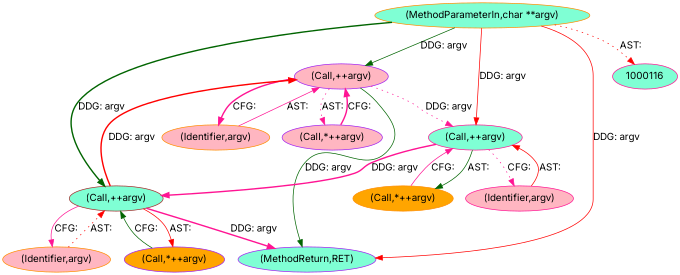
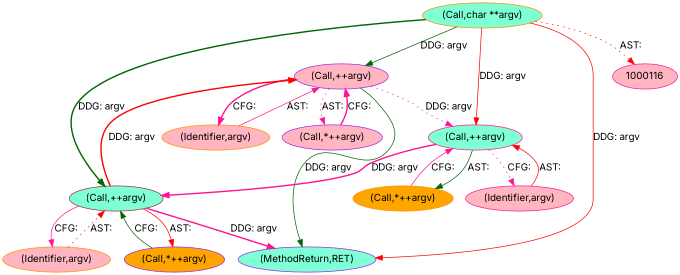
node "(MethodParameterIn,char **argv)": label "(MethodParameterIn,char **argv)" -> "(Call,char **argv)"
node "1000116": fillcolor aquamarine -> lightpink
